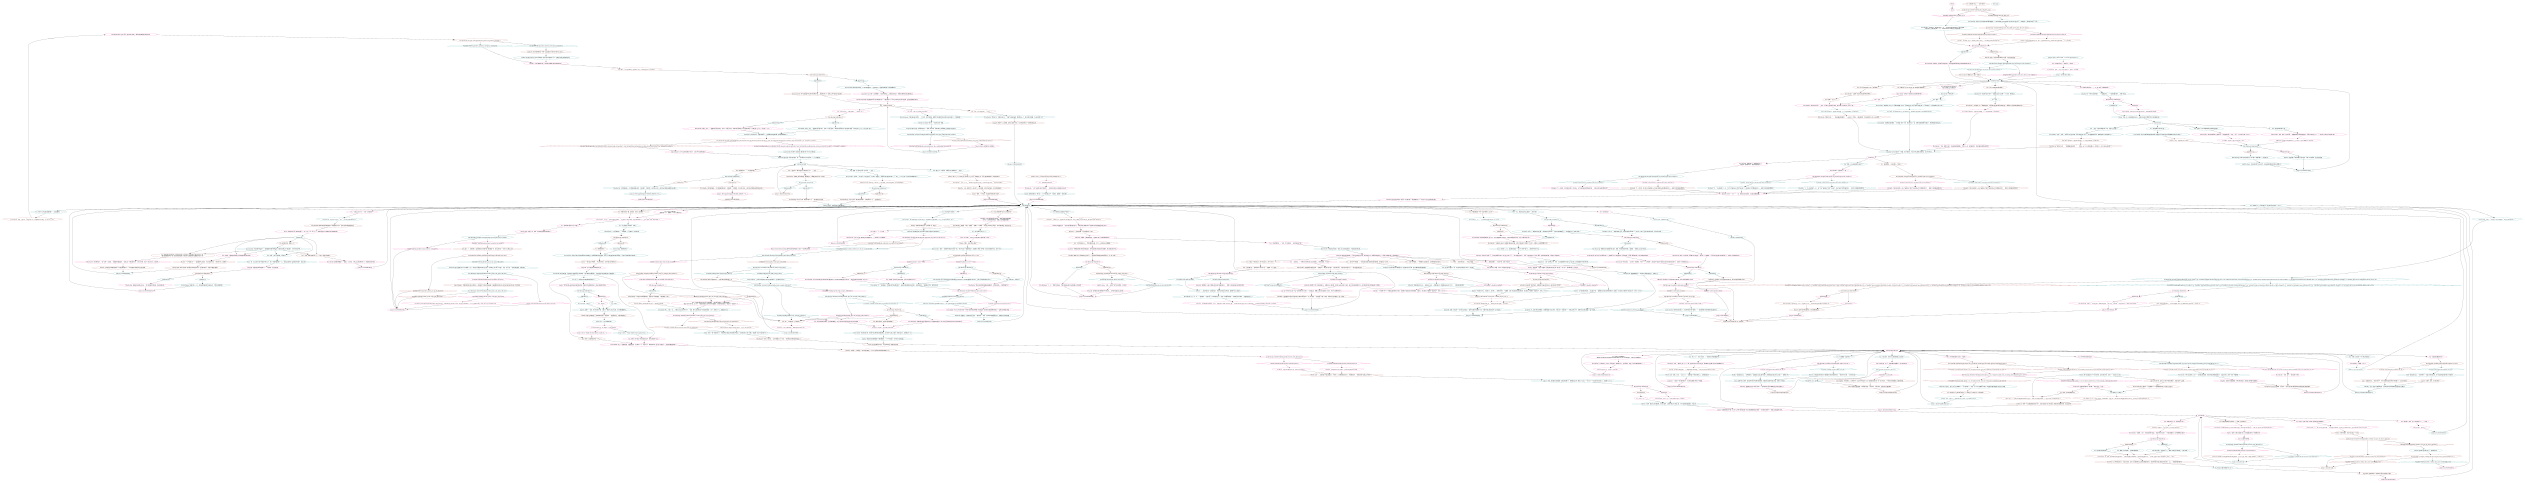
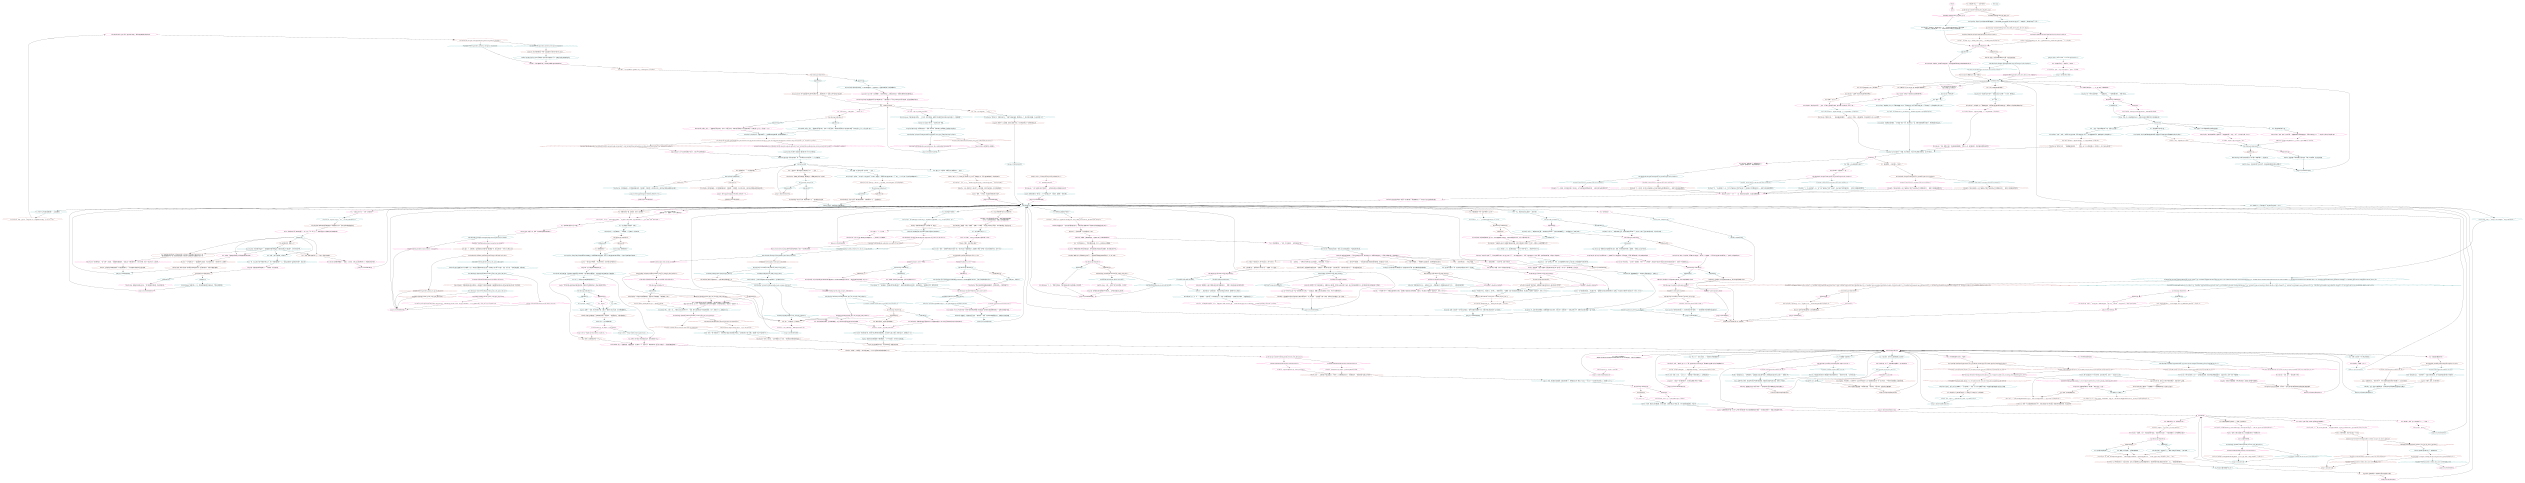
node "Titus Hardie: “*人数优势*，混蛋，你以为呢？”他看向女人。“你说得对，莉兹。我已经解释的够多了。”": removed
